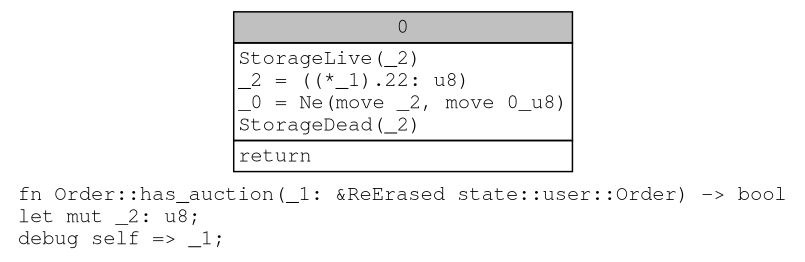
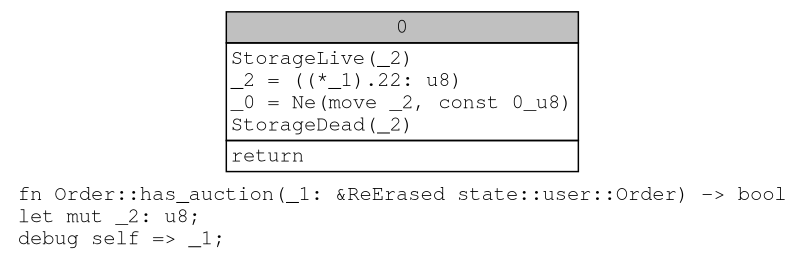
node "0": text "_0 = Ne(move _2, move 0_u8)" -> "_0 = Ne(move _2, const 0_u8)"
